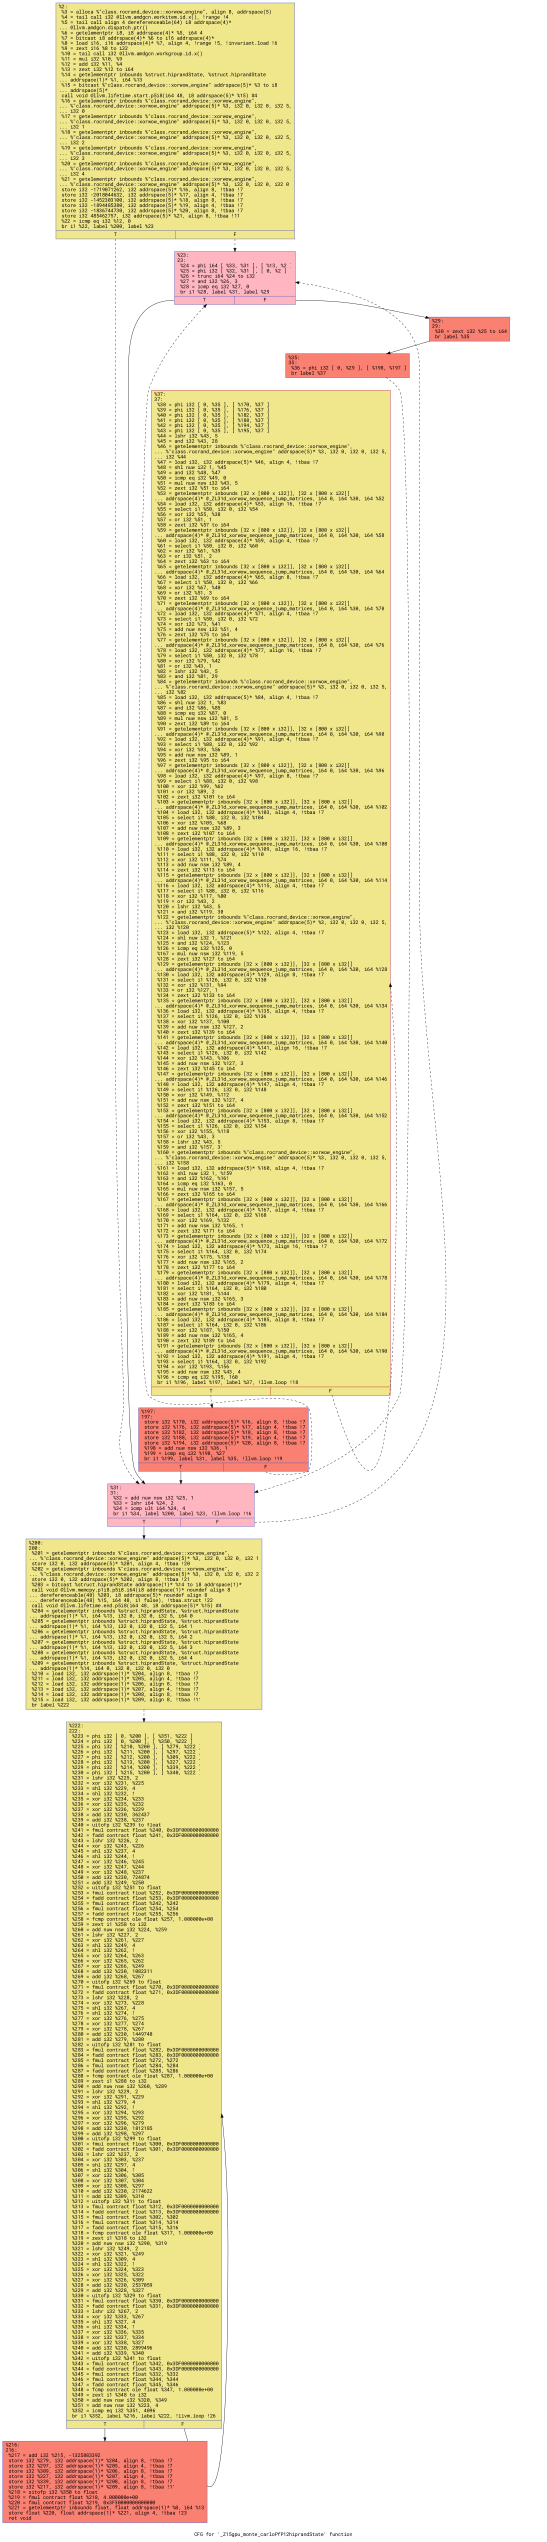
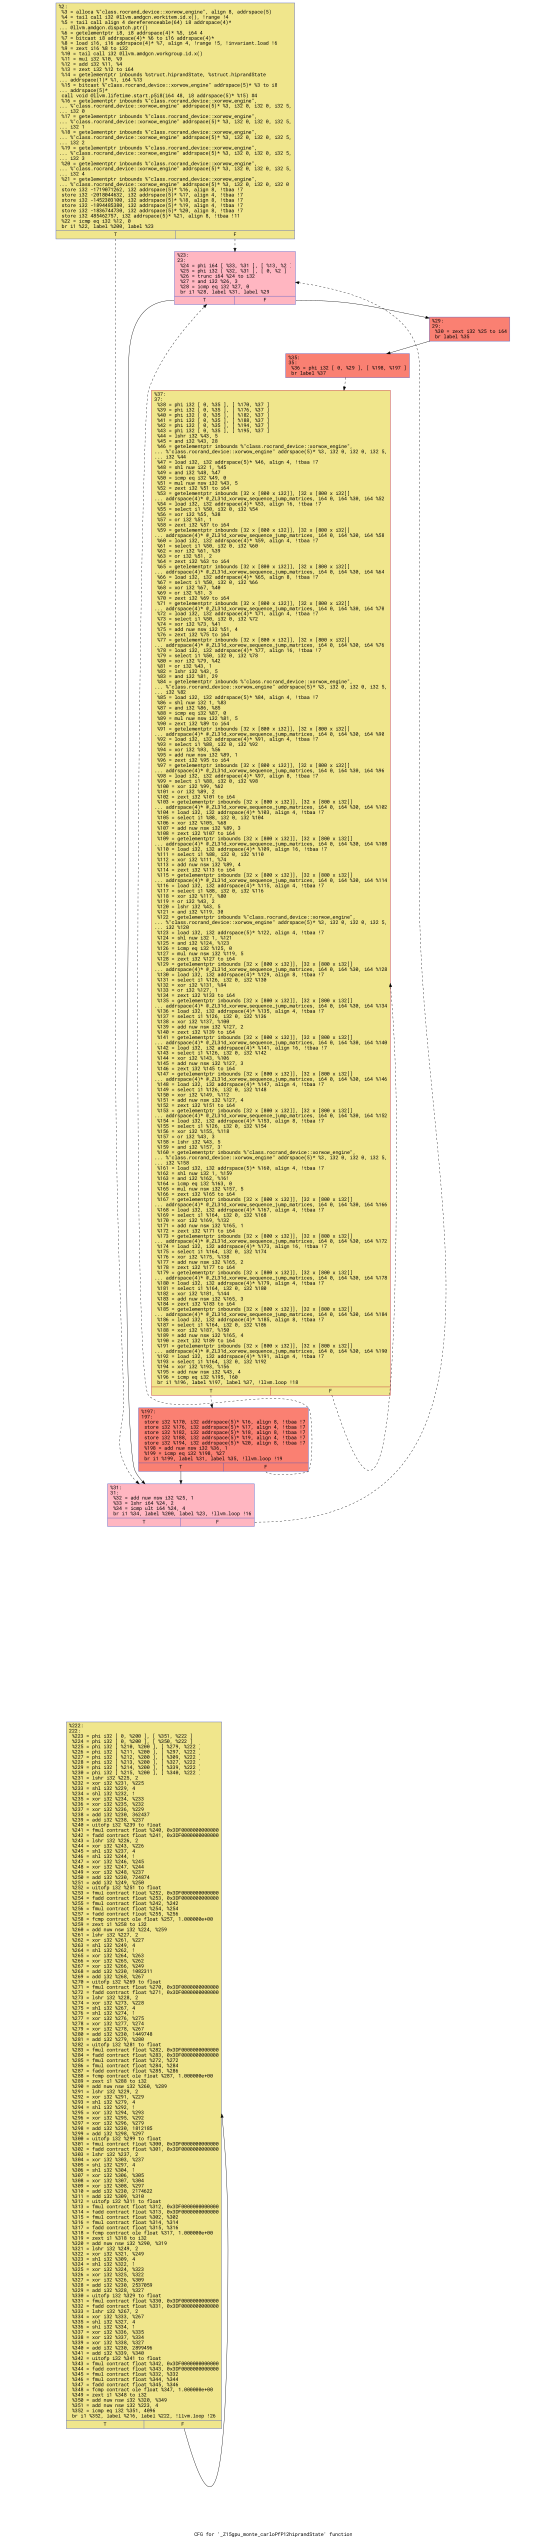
node "%37:": text "%167 = mul nuw nsw i32 %119, 5" -> "%127 = mul nuw nsw i32 %119, 5"
edge "%35:" -> "%31:": now "%35:" -> "%37:"
node "%200:": removed
node "%216:": removed
